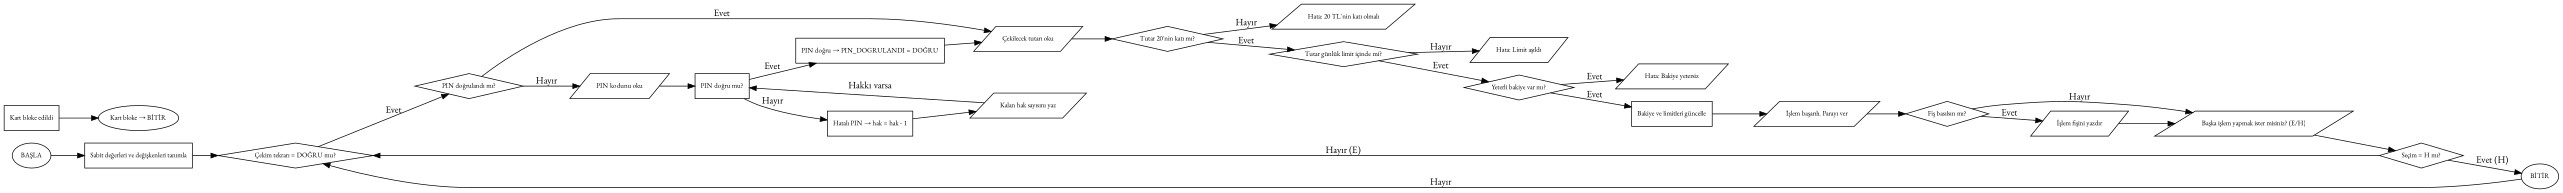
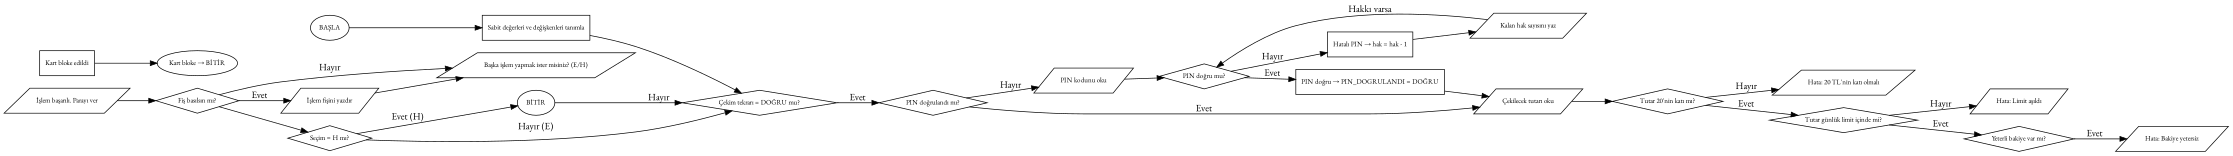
node "PIN doğru mu?": shape box -> diamond
node "Bakiye ve limitleri güncelle": removed
edge "Başka işlem yapmak ister misiniz? (E/H)" -> "Seçim = H mı?": now "Fiş basılsın mı?" -> "Seçim = H mı?"
